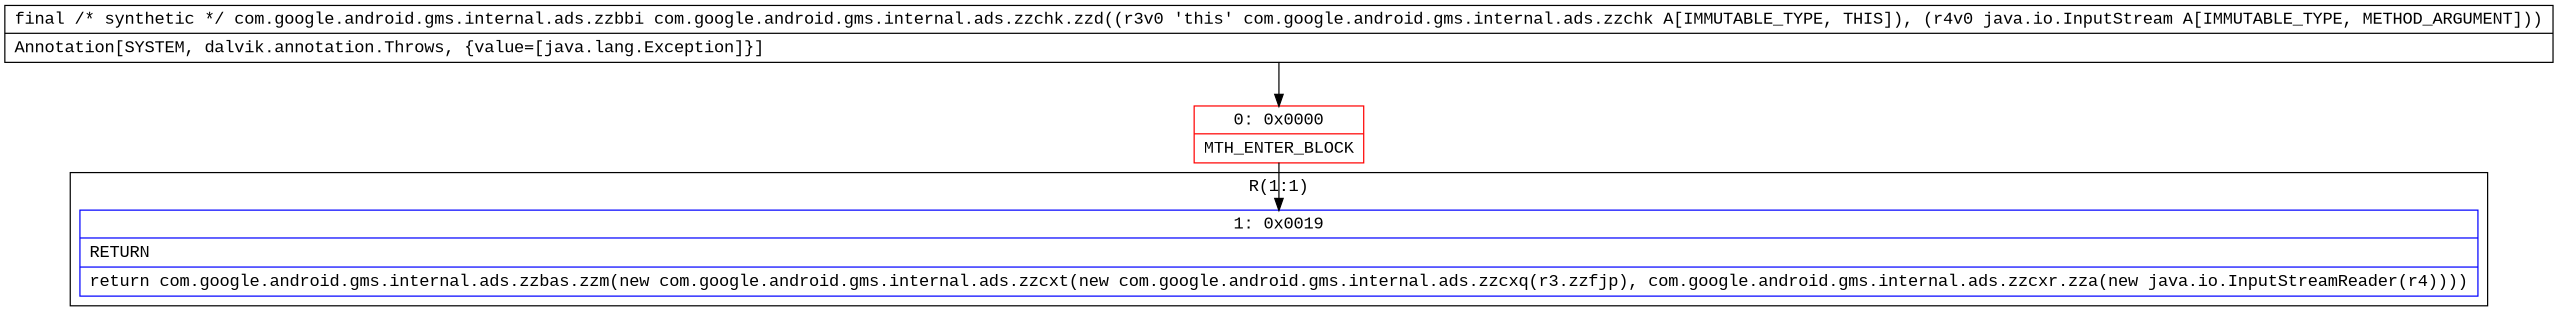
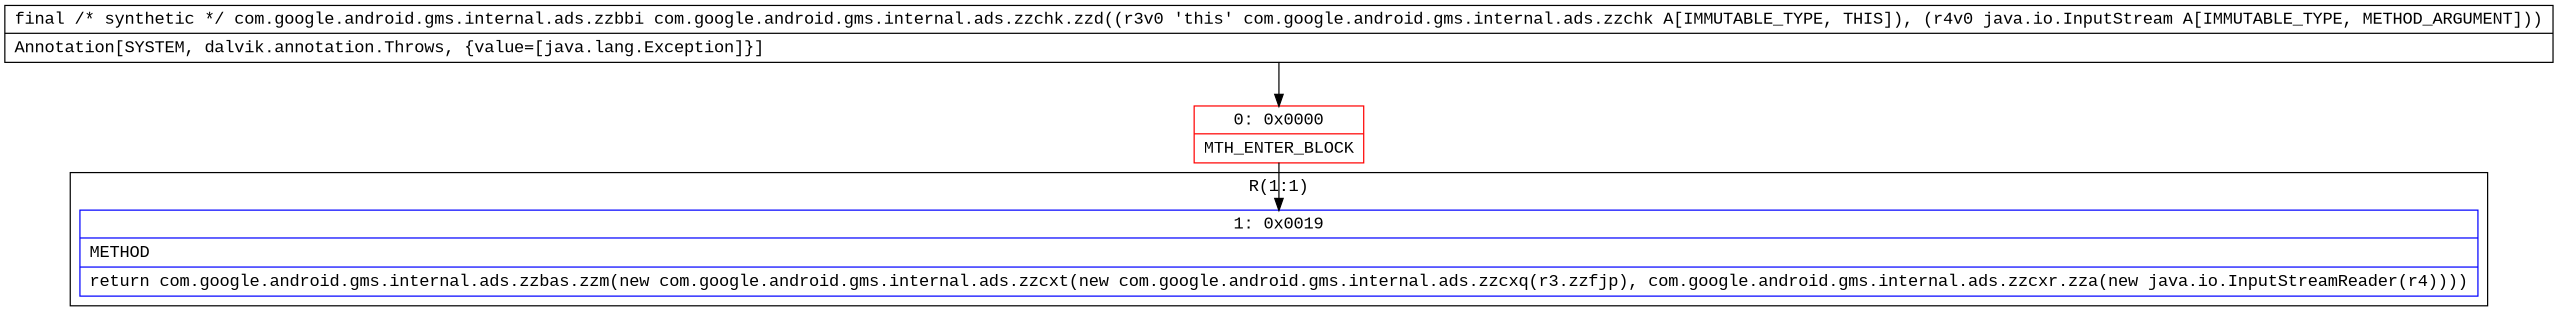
node "1: 0x0019": text "RETURN" -> "METHOD"
